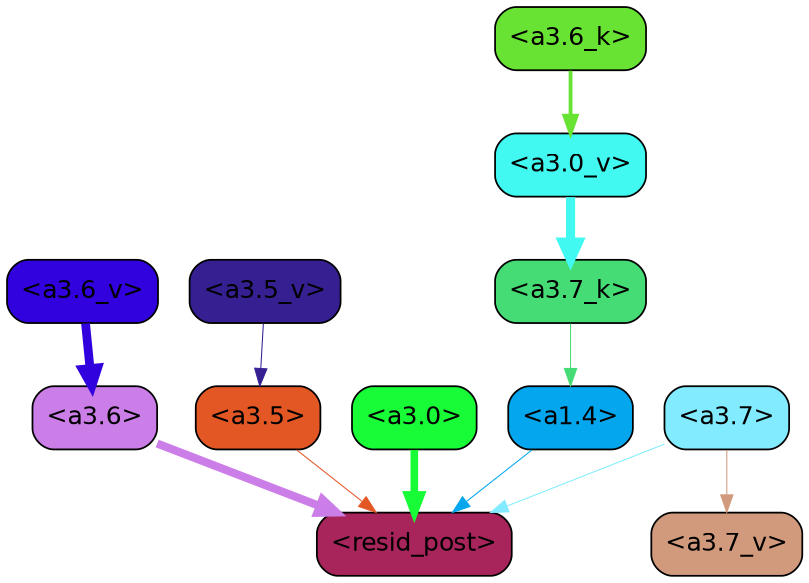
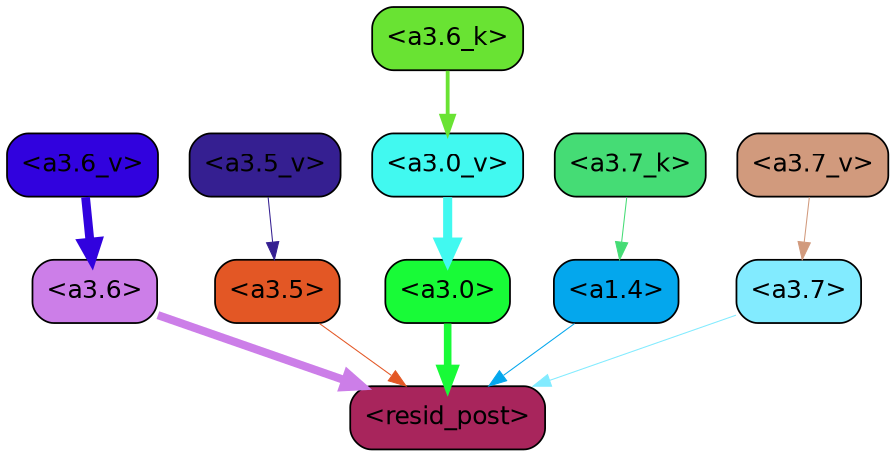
edge "<a3.0_v>" -> "<a3.7_k>": now "<a3.0_v>" -> "<a3.0>"
edge "<a3.7>" -> "<a3.7_v>": reversed
